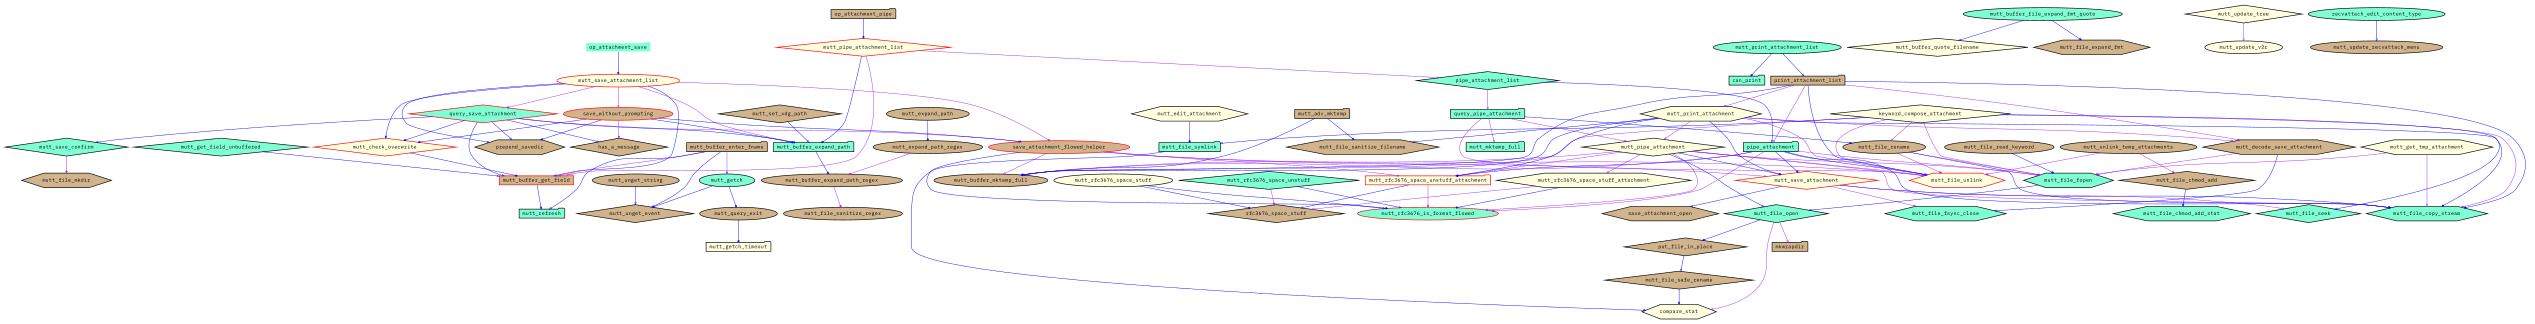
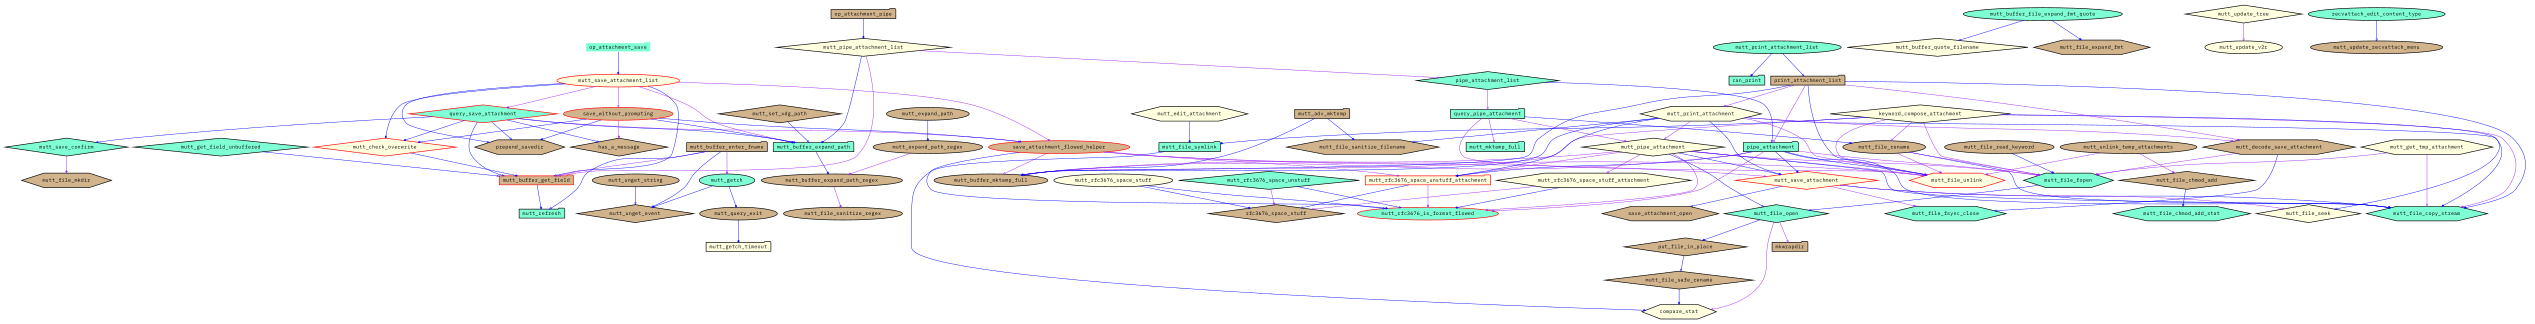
node "mutt_pipe_attachment_list": color #ff0000 -> #000000
edge "keyword_compose_attachment" -> "mutt_file_symlink": arrowhead onormal -> diamond
edge "mutt_pipe_attachment" -> "mutt_file_copy_stream": color purple -> blue
node "mutt_file_seek": fillcolor aquamarine -> lightyellow
